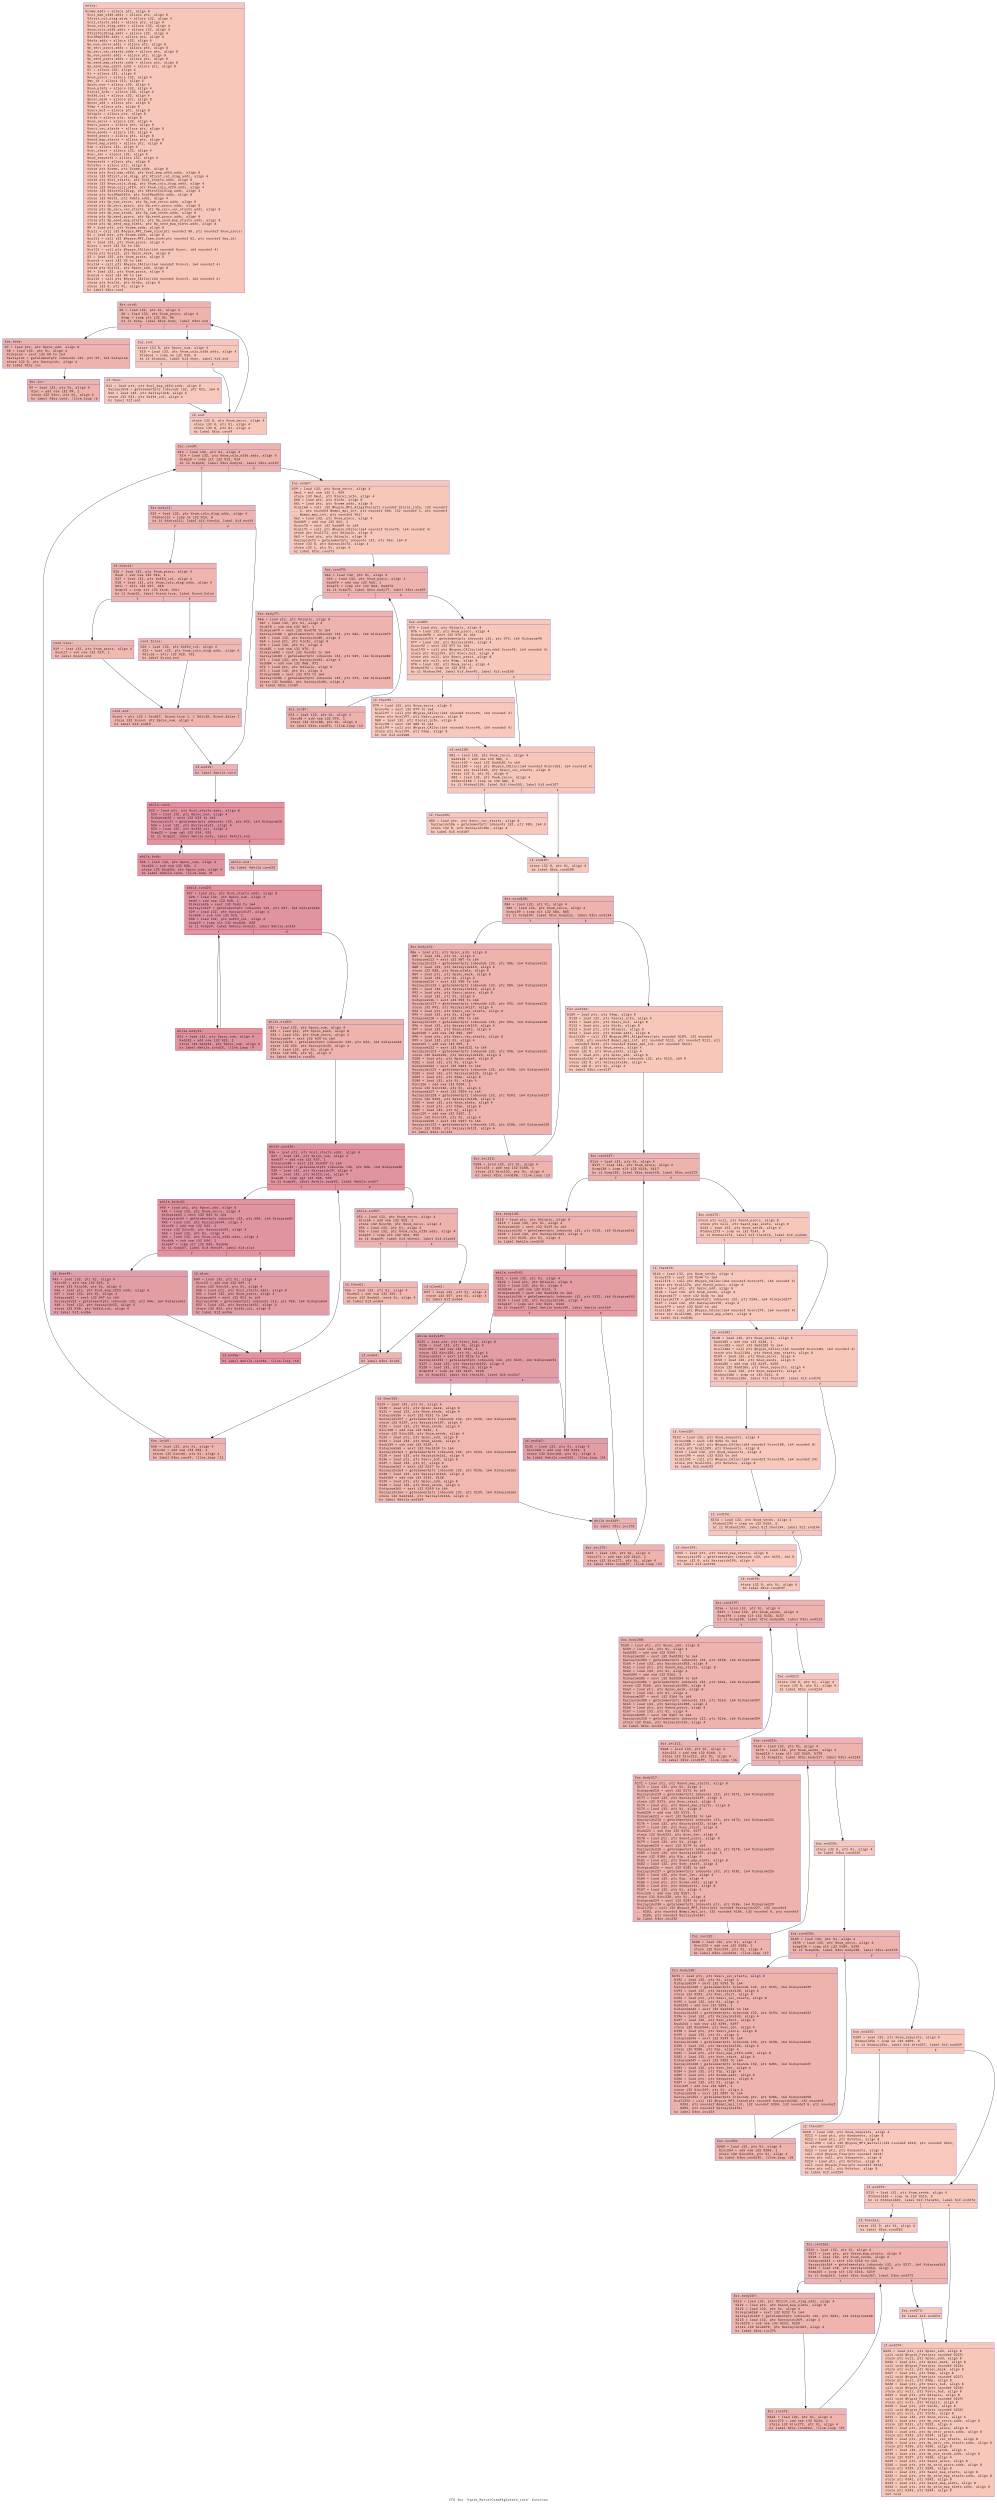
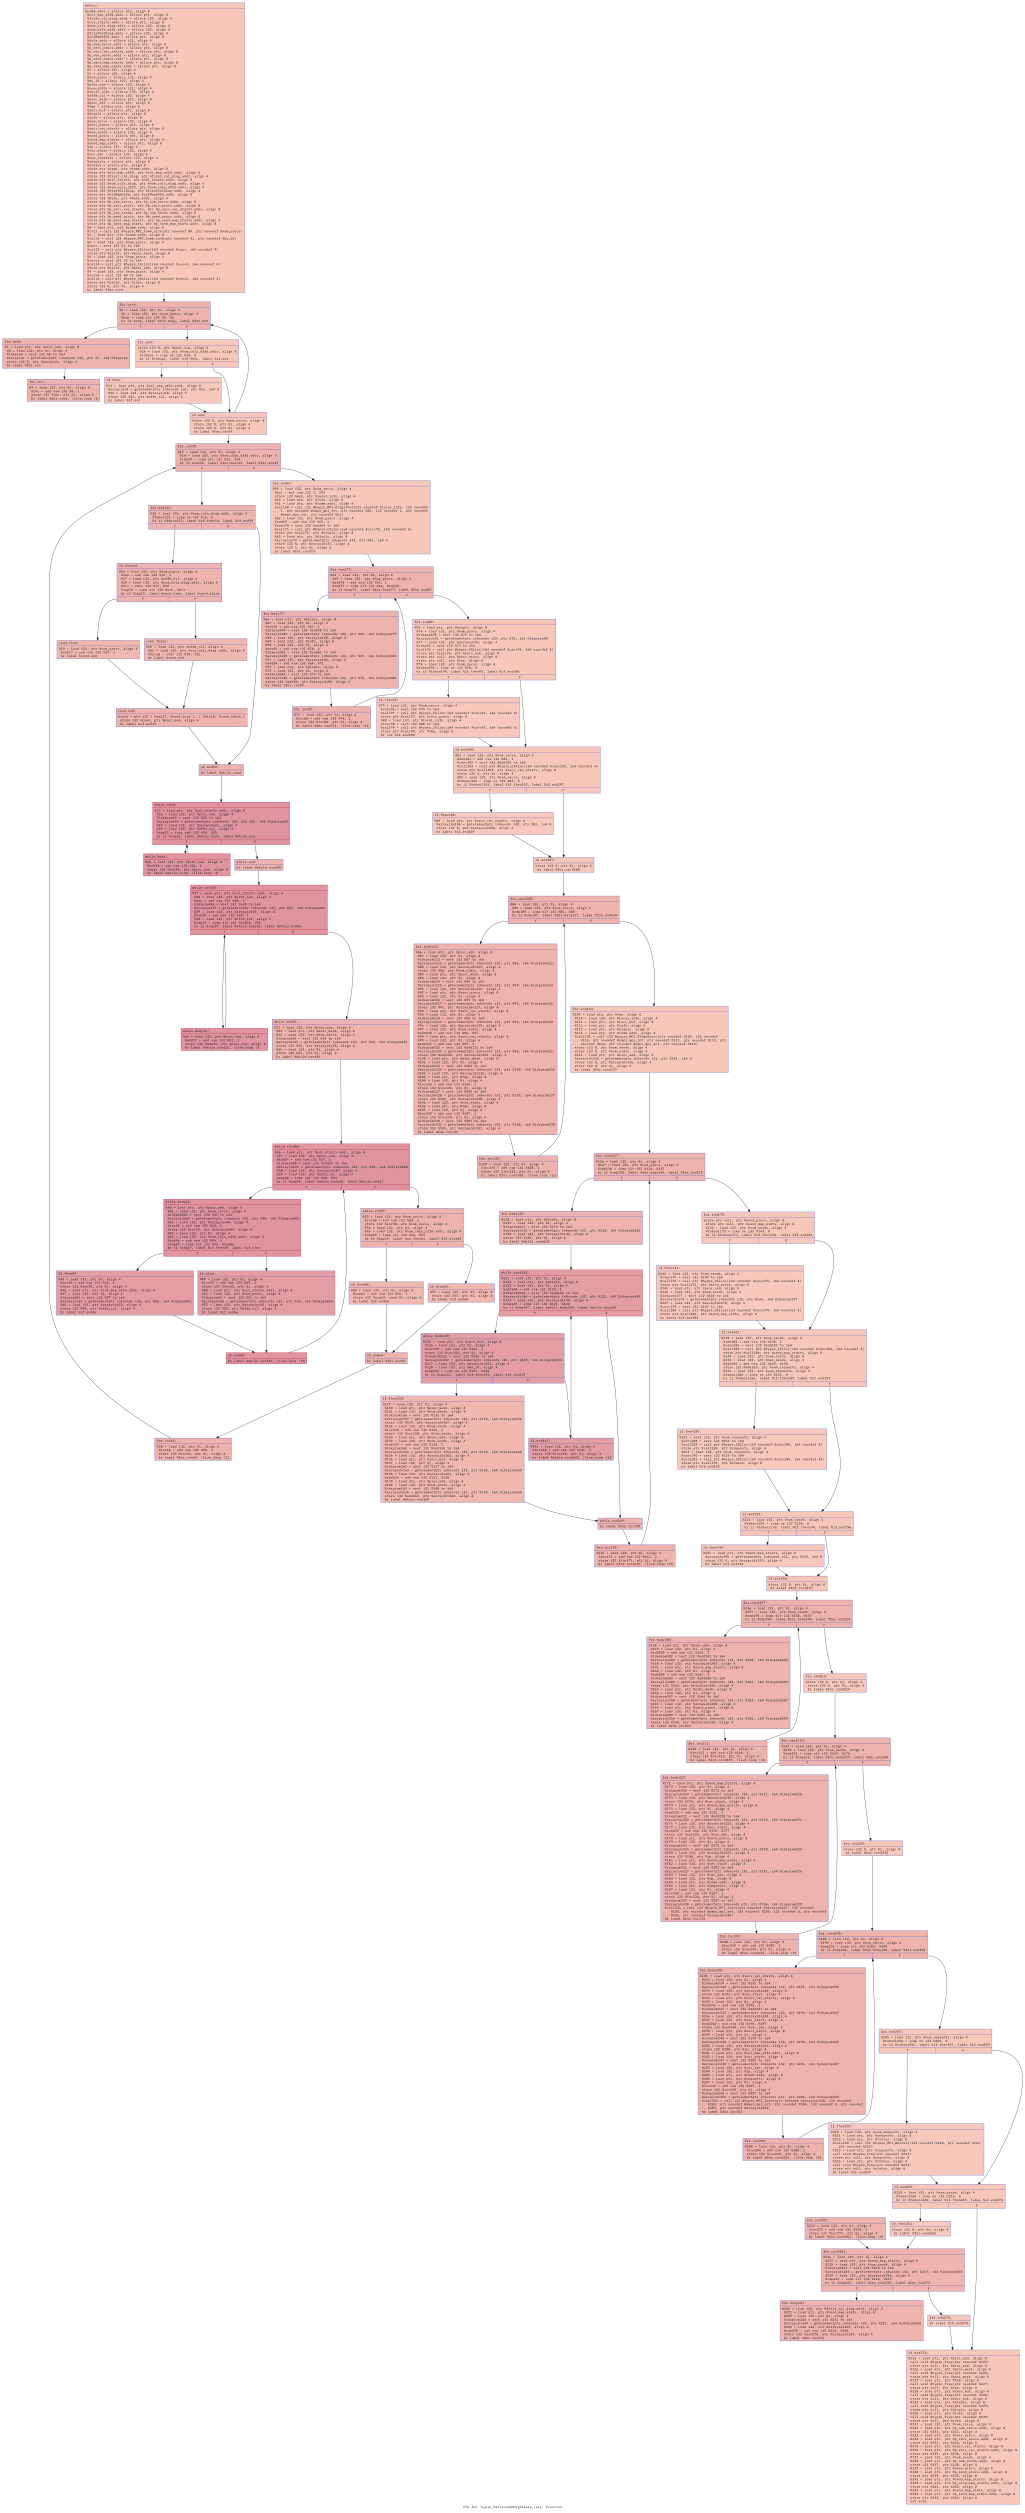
edge "for.body267:" -> "for.inc271:": removed
